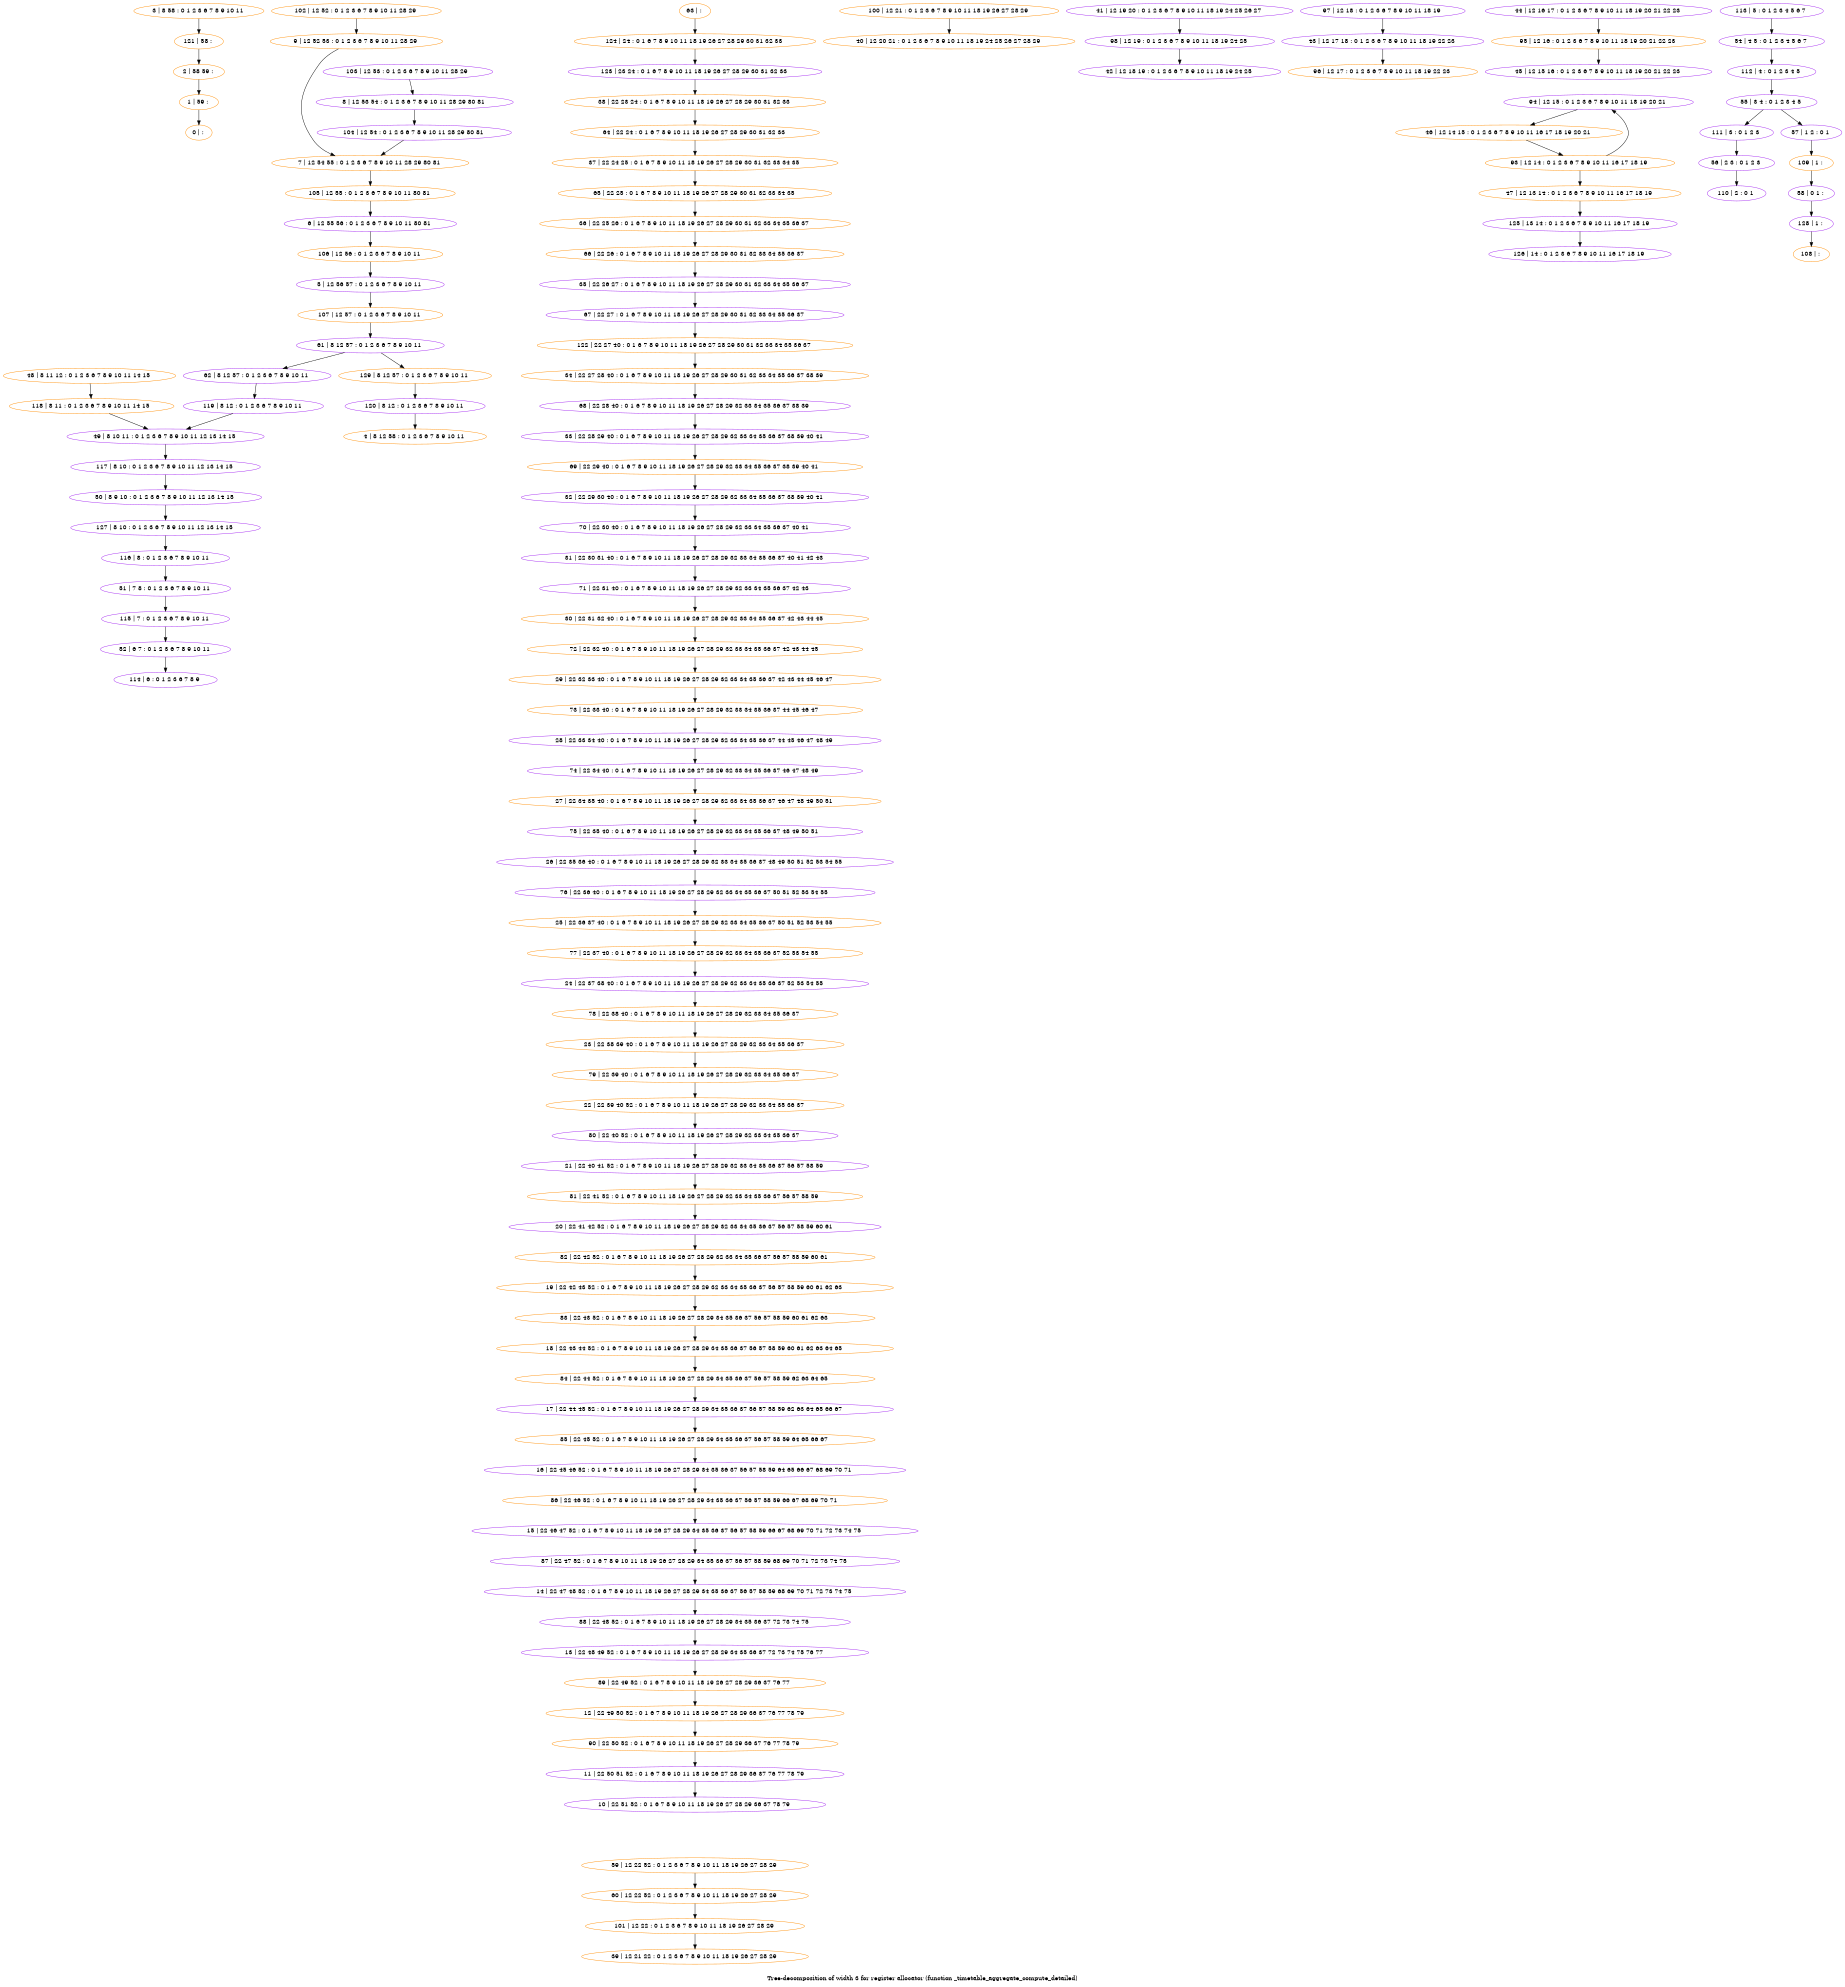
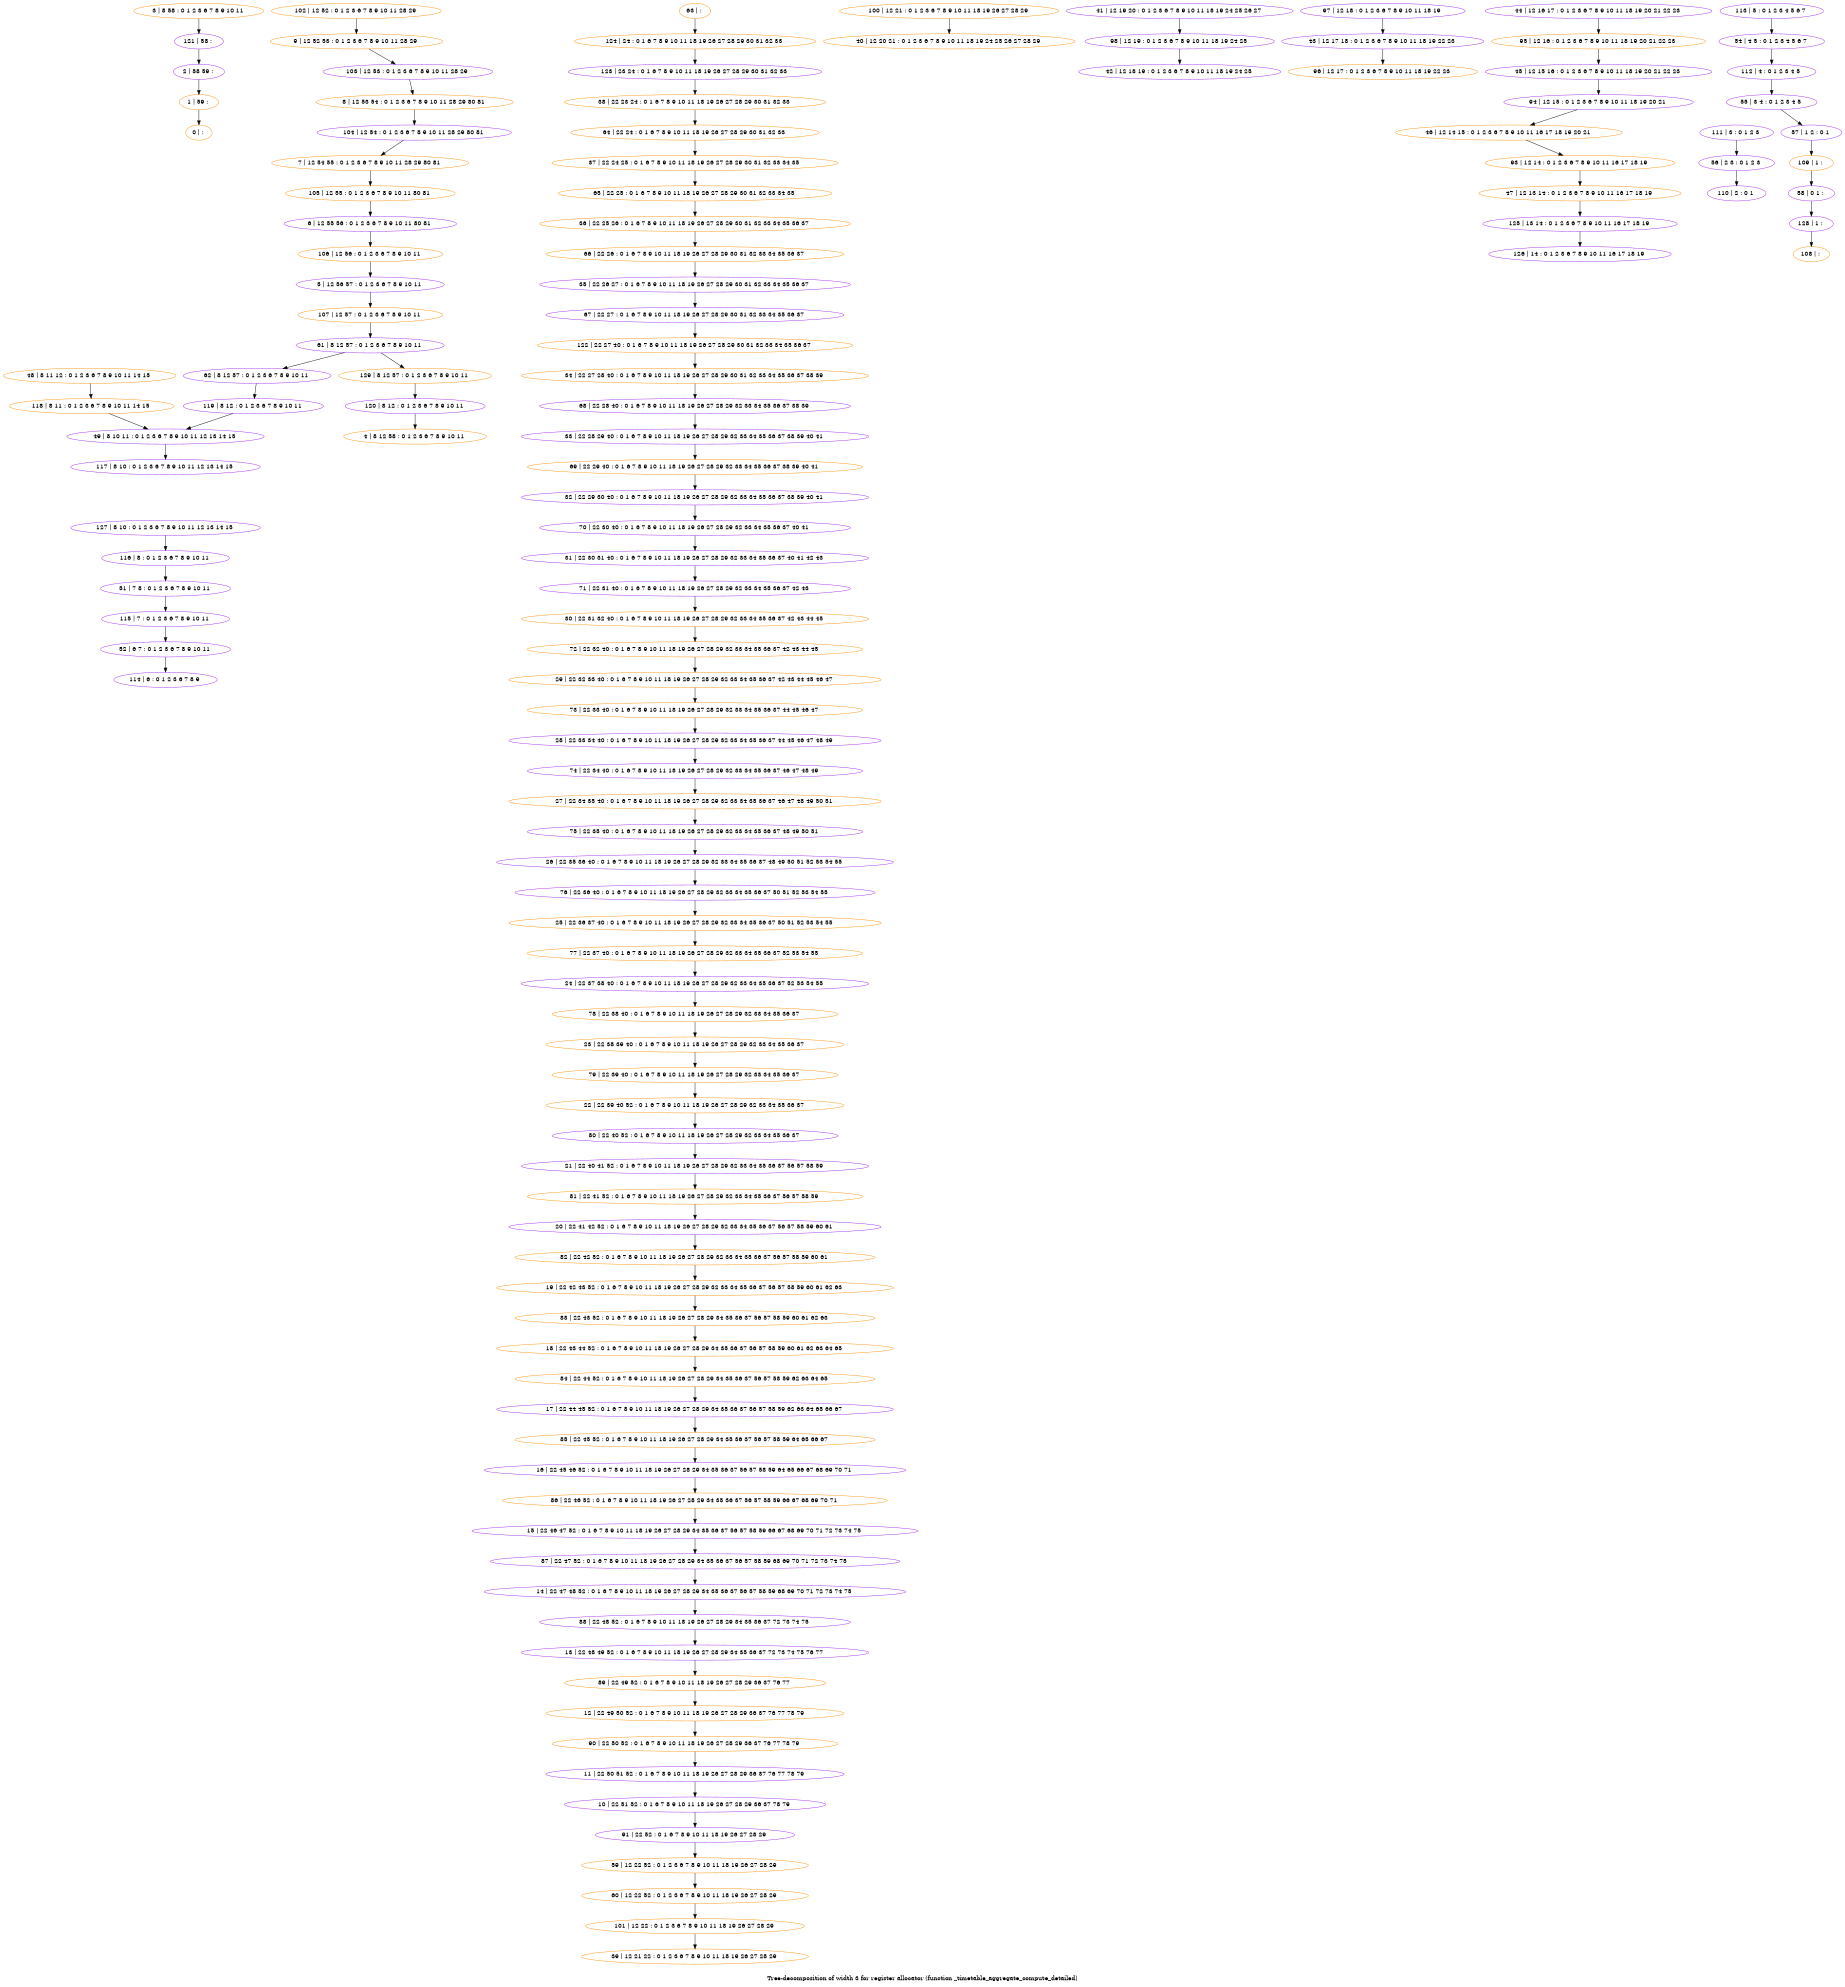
node "121 | 58 :": color darkorange -> purple
node "2 | 58 59 :": color darkorange -> purple
edge "9 | 12 52 53 : 0 1 2 3 6 7 8 9 10 11 28 29" -> "7 | 12 54 55 : 0 1 2 3 6 7 8 9 10 11 28 29 80 81": now "9 | 12 52 53 : 0 1 2 3 6 7 8 9 10 11 28 29" -> "103 | 12 53 : 0 1 2 3 6 7 8 9 10 11 28 29"
node "8 | 12 53 54 : 0 1 2 3 6 7 8 9 10 11 28 29 80 81": color purple -> darkorange
edge "55 | 3 4 : 0 1 2 3 4 5" -> "111 | 3 : 0 1 2 3": removed
edge "93 | 12 14 : 0 1 2 3 6 7 8 9 10 11 16 17 18 19" -> "94 | 12 15 : 0 1 2 3 6 7 8 9 10 11 18 19 20 21": now "45 | 12 15 16 : 0 1 2 3 6 7 8 9 10 11 18 19 20 21 22 23" -> "94 | 12 15 : 0 1 2 3 6 7 8 9 10 11 18 19 20 21"
node "50 | 8 9 10 : 0 1 2 3 6 7 8 9 10 11 12 13 14 15": removed
node "91 | 22 52 : 0 1 6 7 8 9 10 11 18 19 26 27 28 29": added
